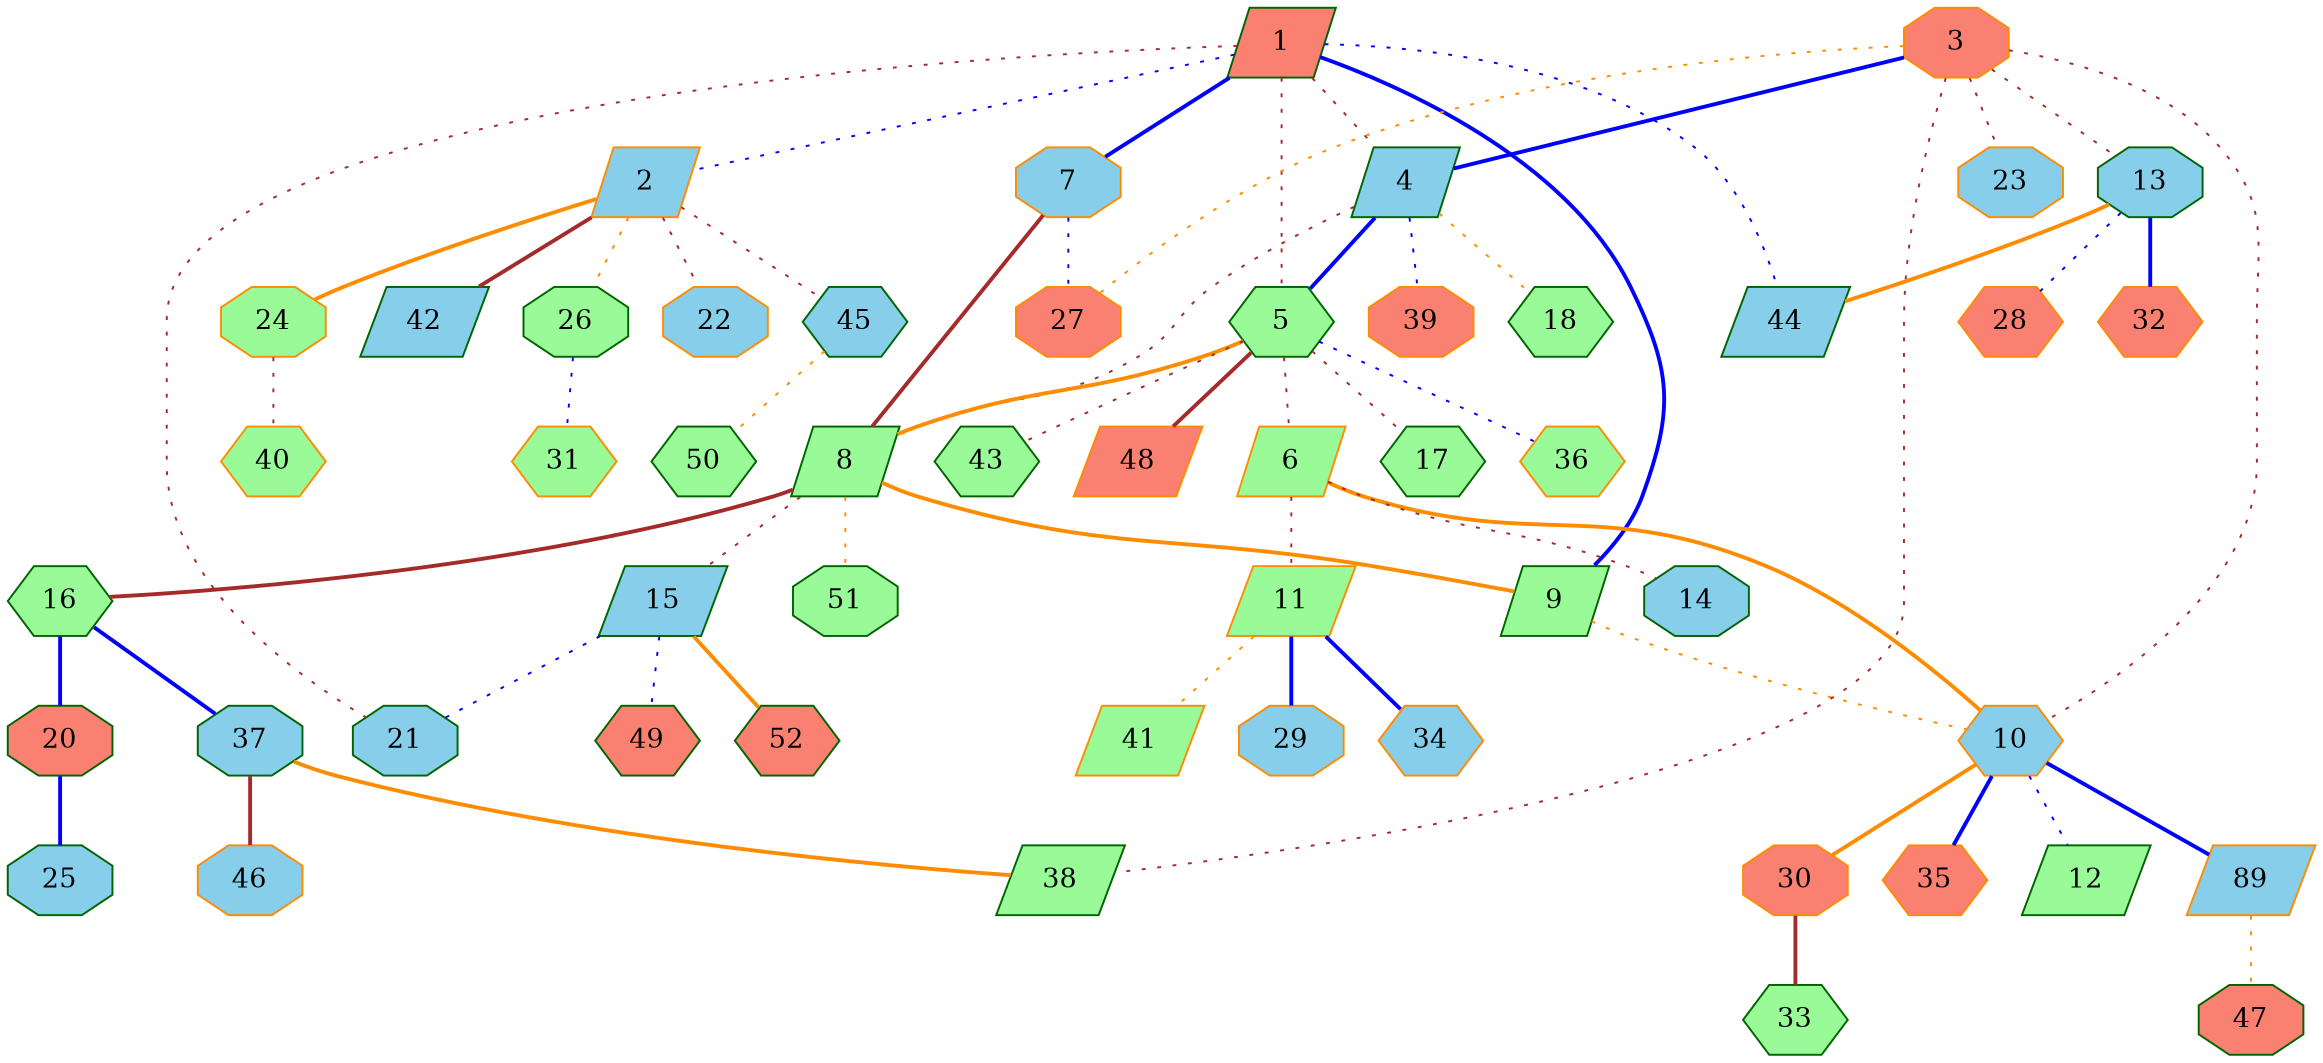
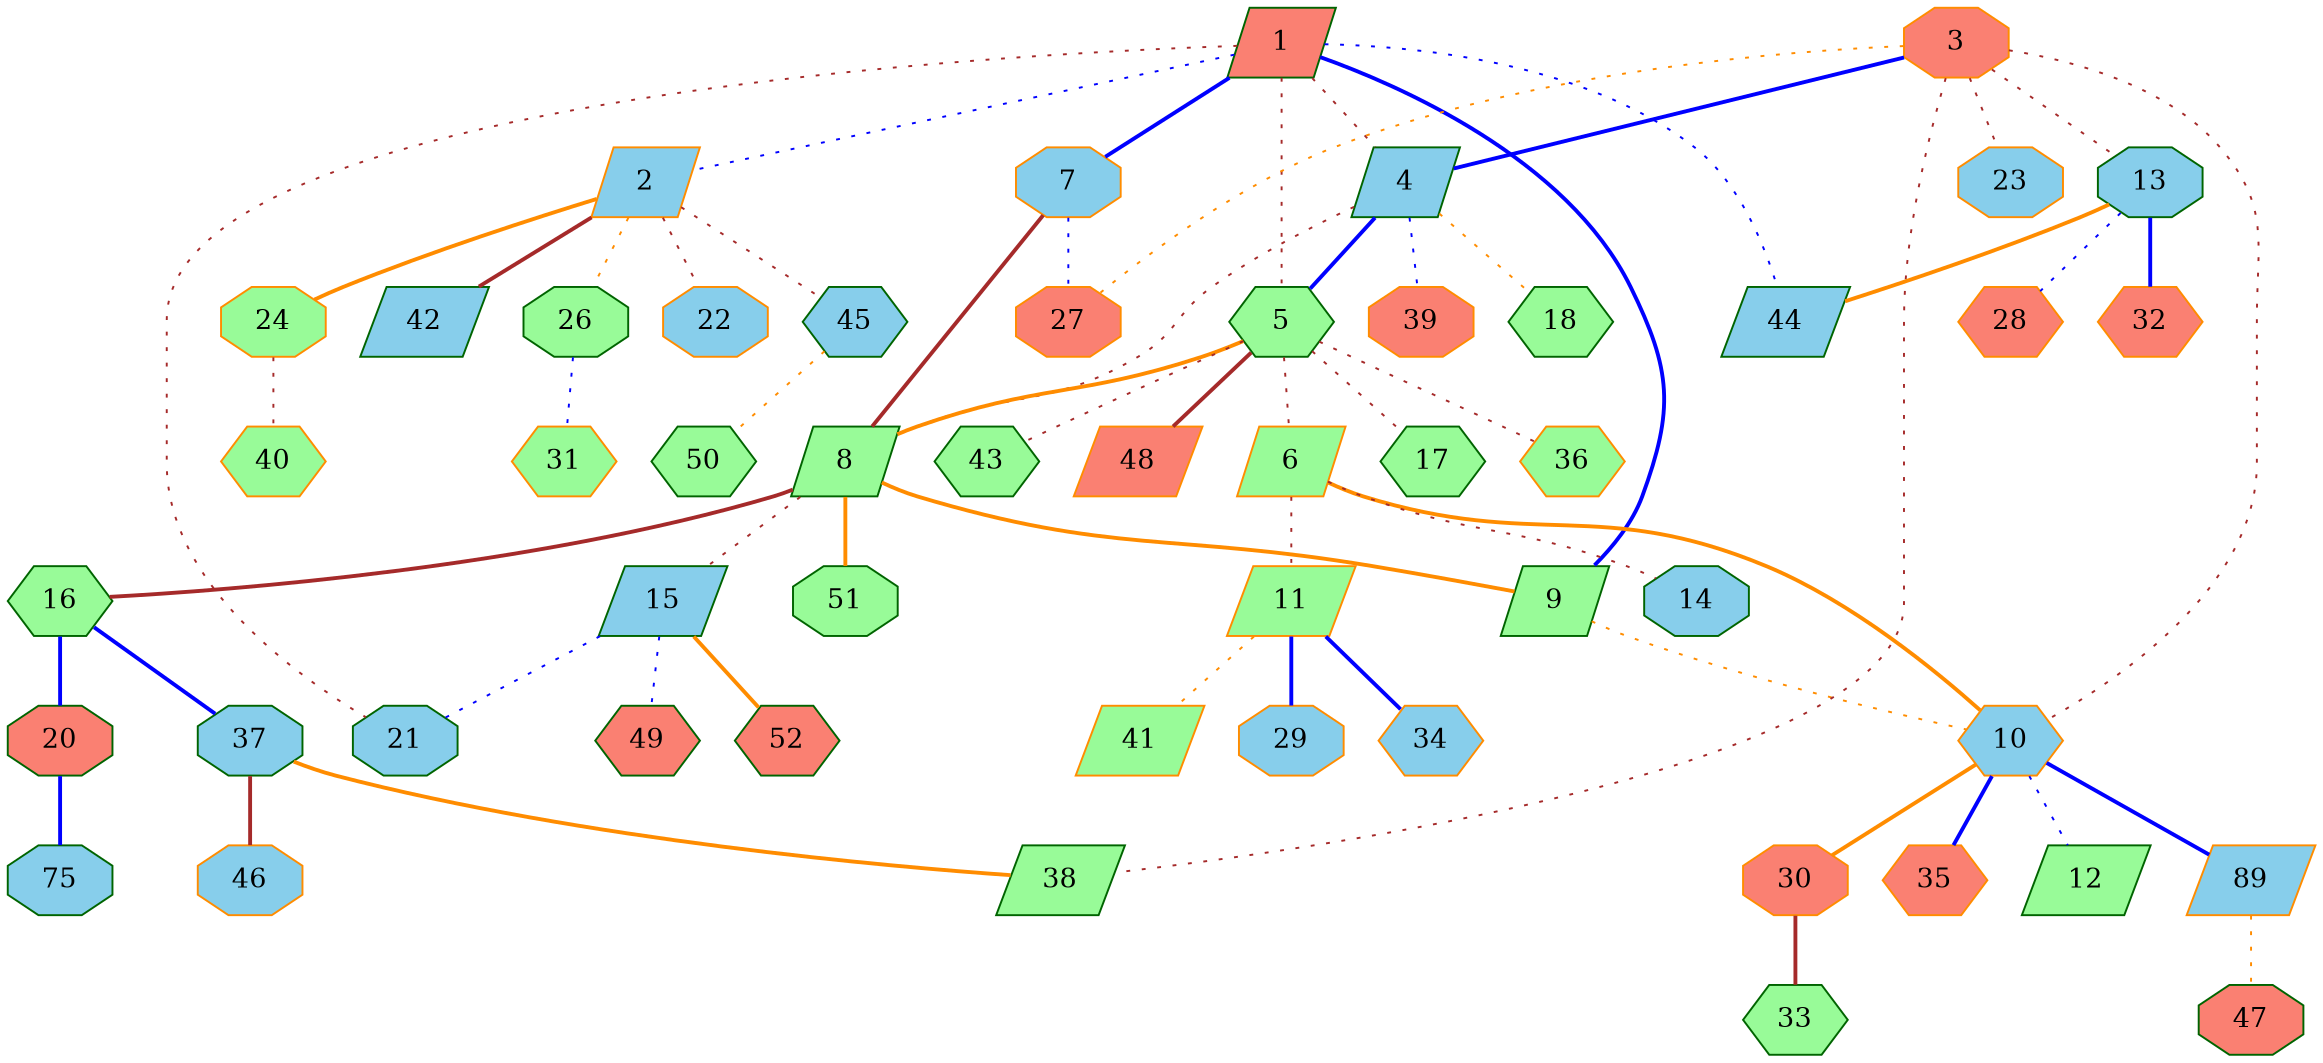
edge "5" -- "36": color blue -> brown
edge "8" -- "51": style dotted -> bold
node "25": label "25" -> "75"
